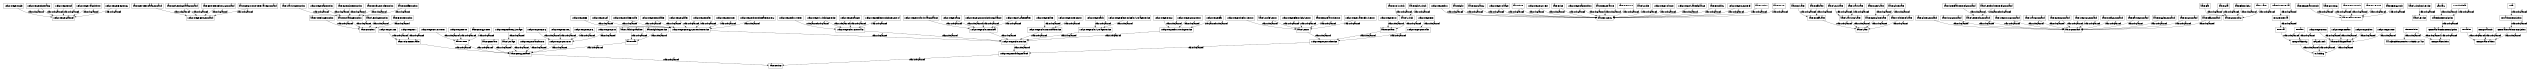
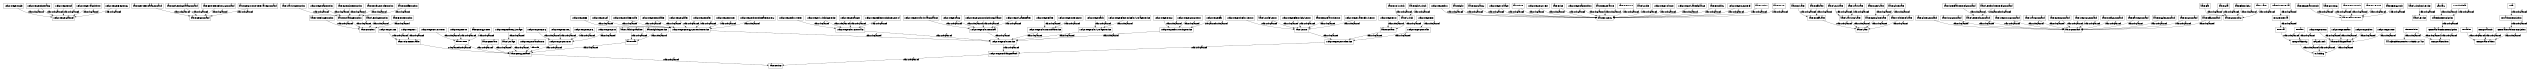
node "webprotege:GetCommand": label "webprotege:GetCommand" -> "base:GetCommand"
edge "webprotege:FlowMeter" -> "webprotege:FlowController": label "subClassOf:subClassOf" -> "rdfs:subClassOf"
edge "base:MicroRenewable" -> "base:EnergyRelated": label "rdfs:subClassOf" -> "subClassOf:subClassOf"
edge "webprotege:Transformer" -> "base:EnergyRelated": label "rdfs:subClassOf" -> "rdfs:rdfs"
